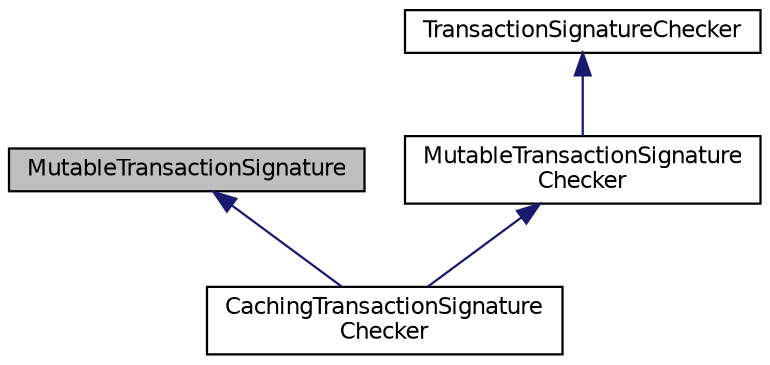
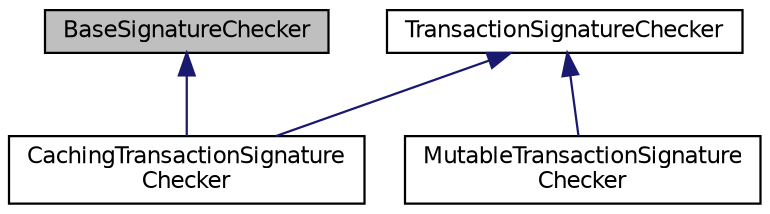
node "MutableTransactionSignature": label "MutableTransactionSignature" -> "BaseSignatureChecker"
edge "CachingTransactionSignature Checker" -> "MutableTransactionSignature Checker": now "CachingTransactionSignature Checker" -> "TransactionSignatureChecker"
